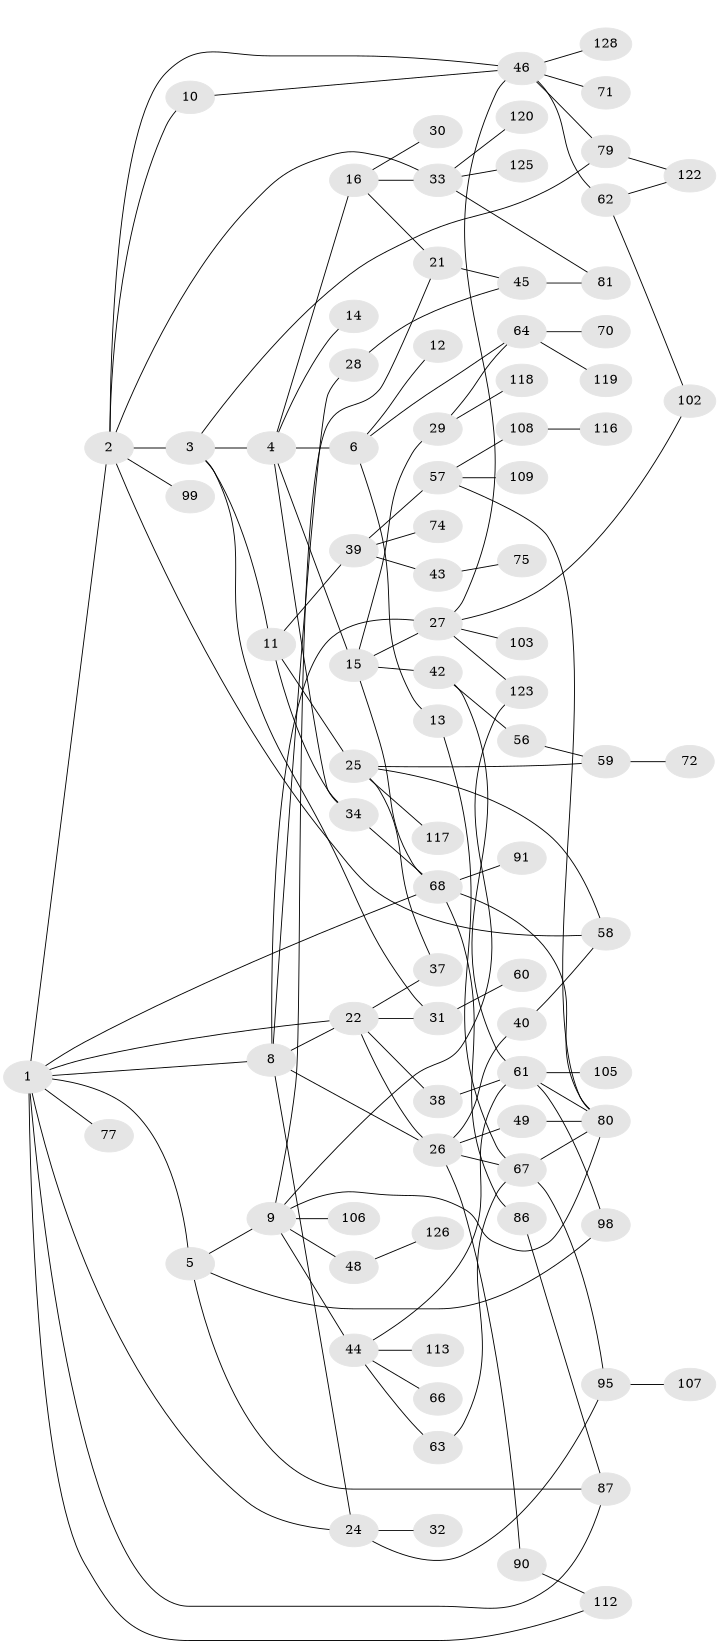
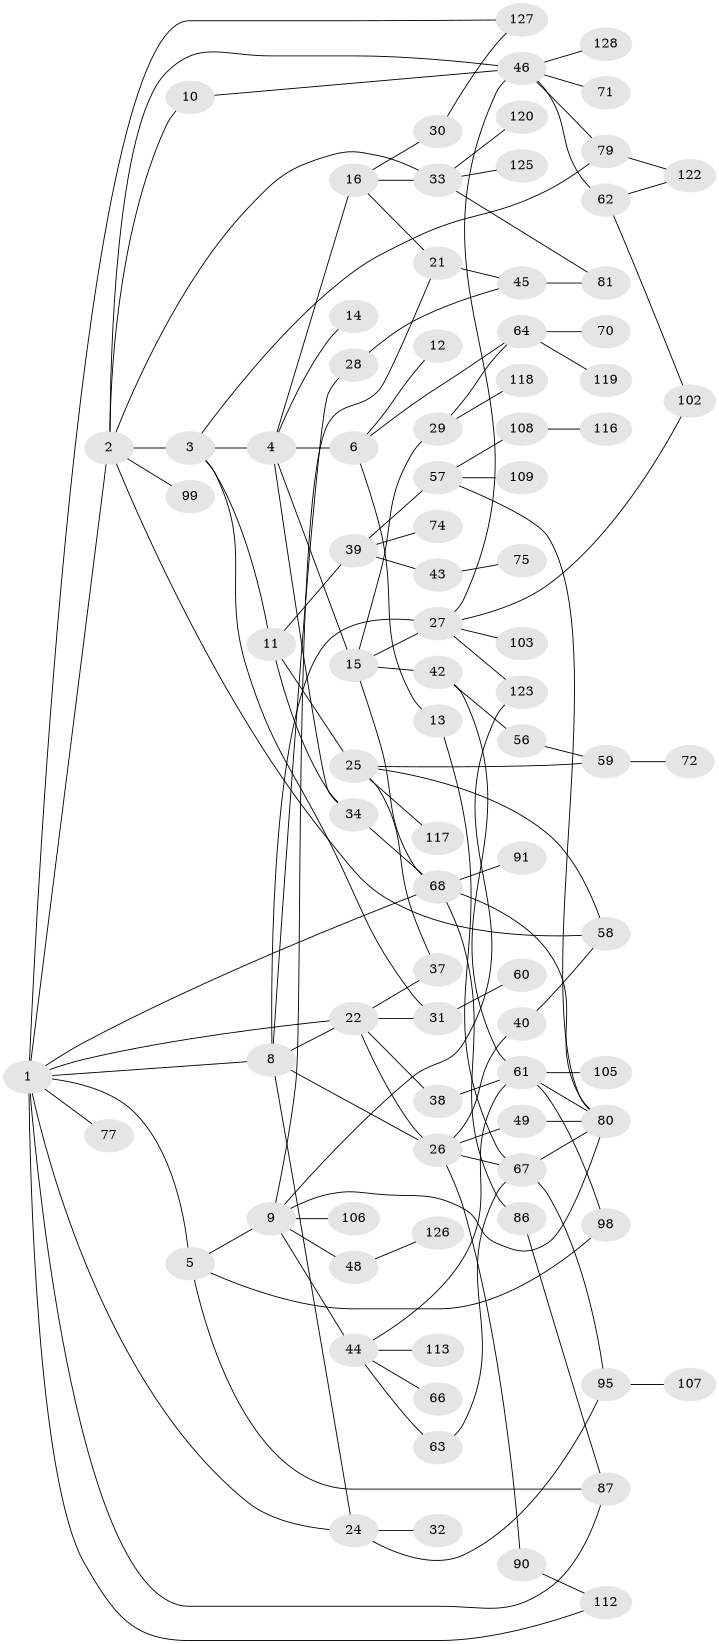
node "127": added
